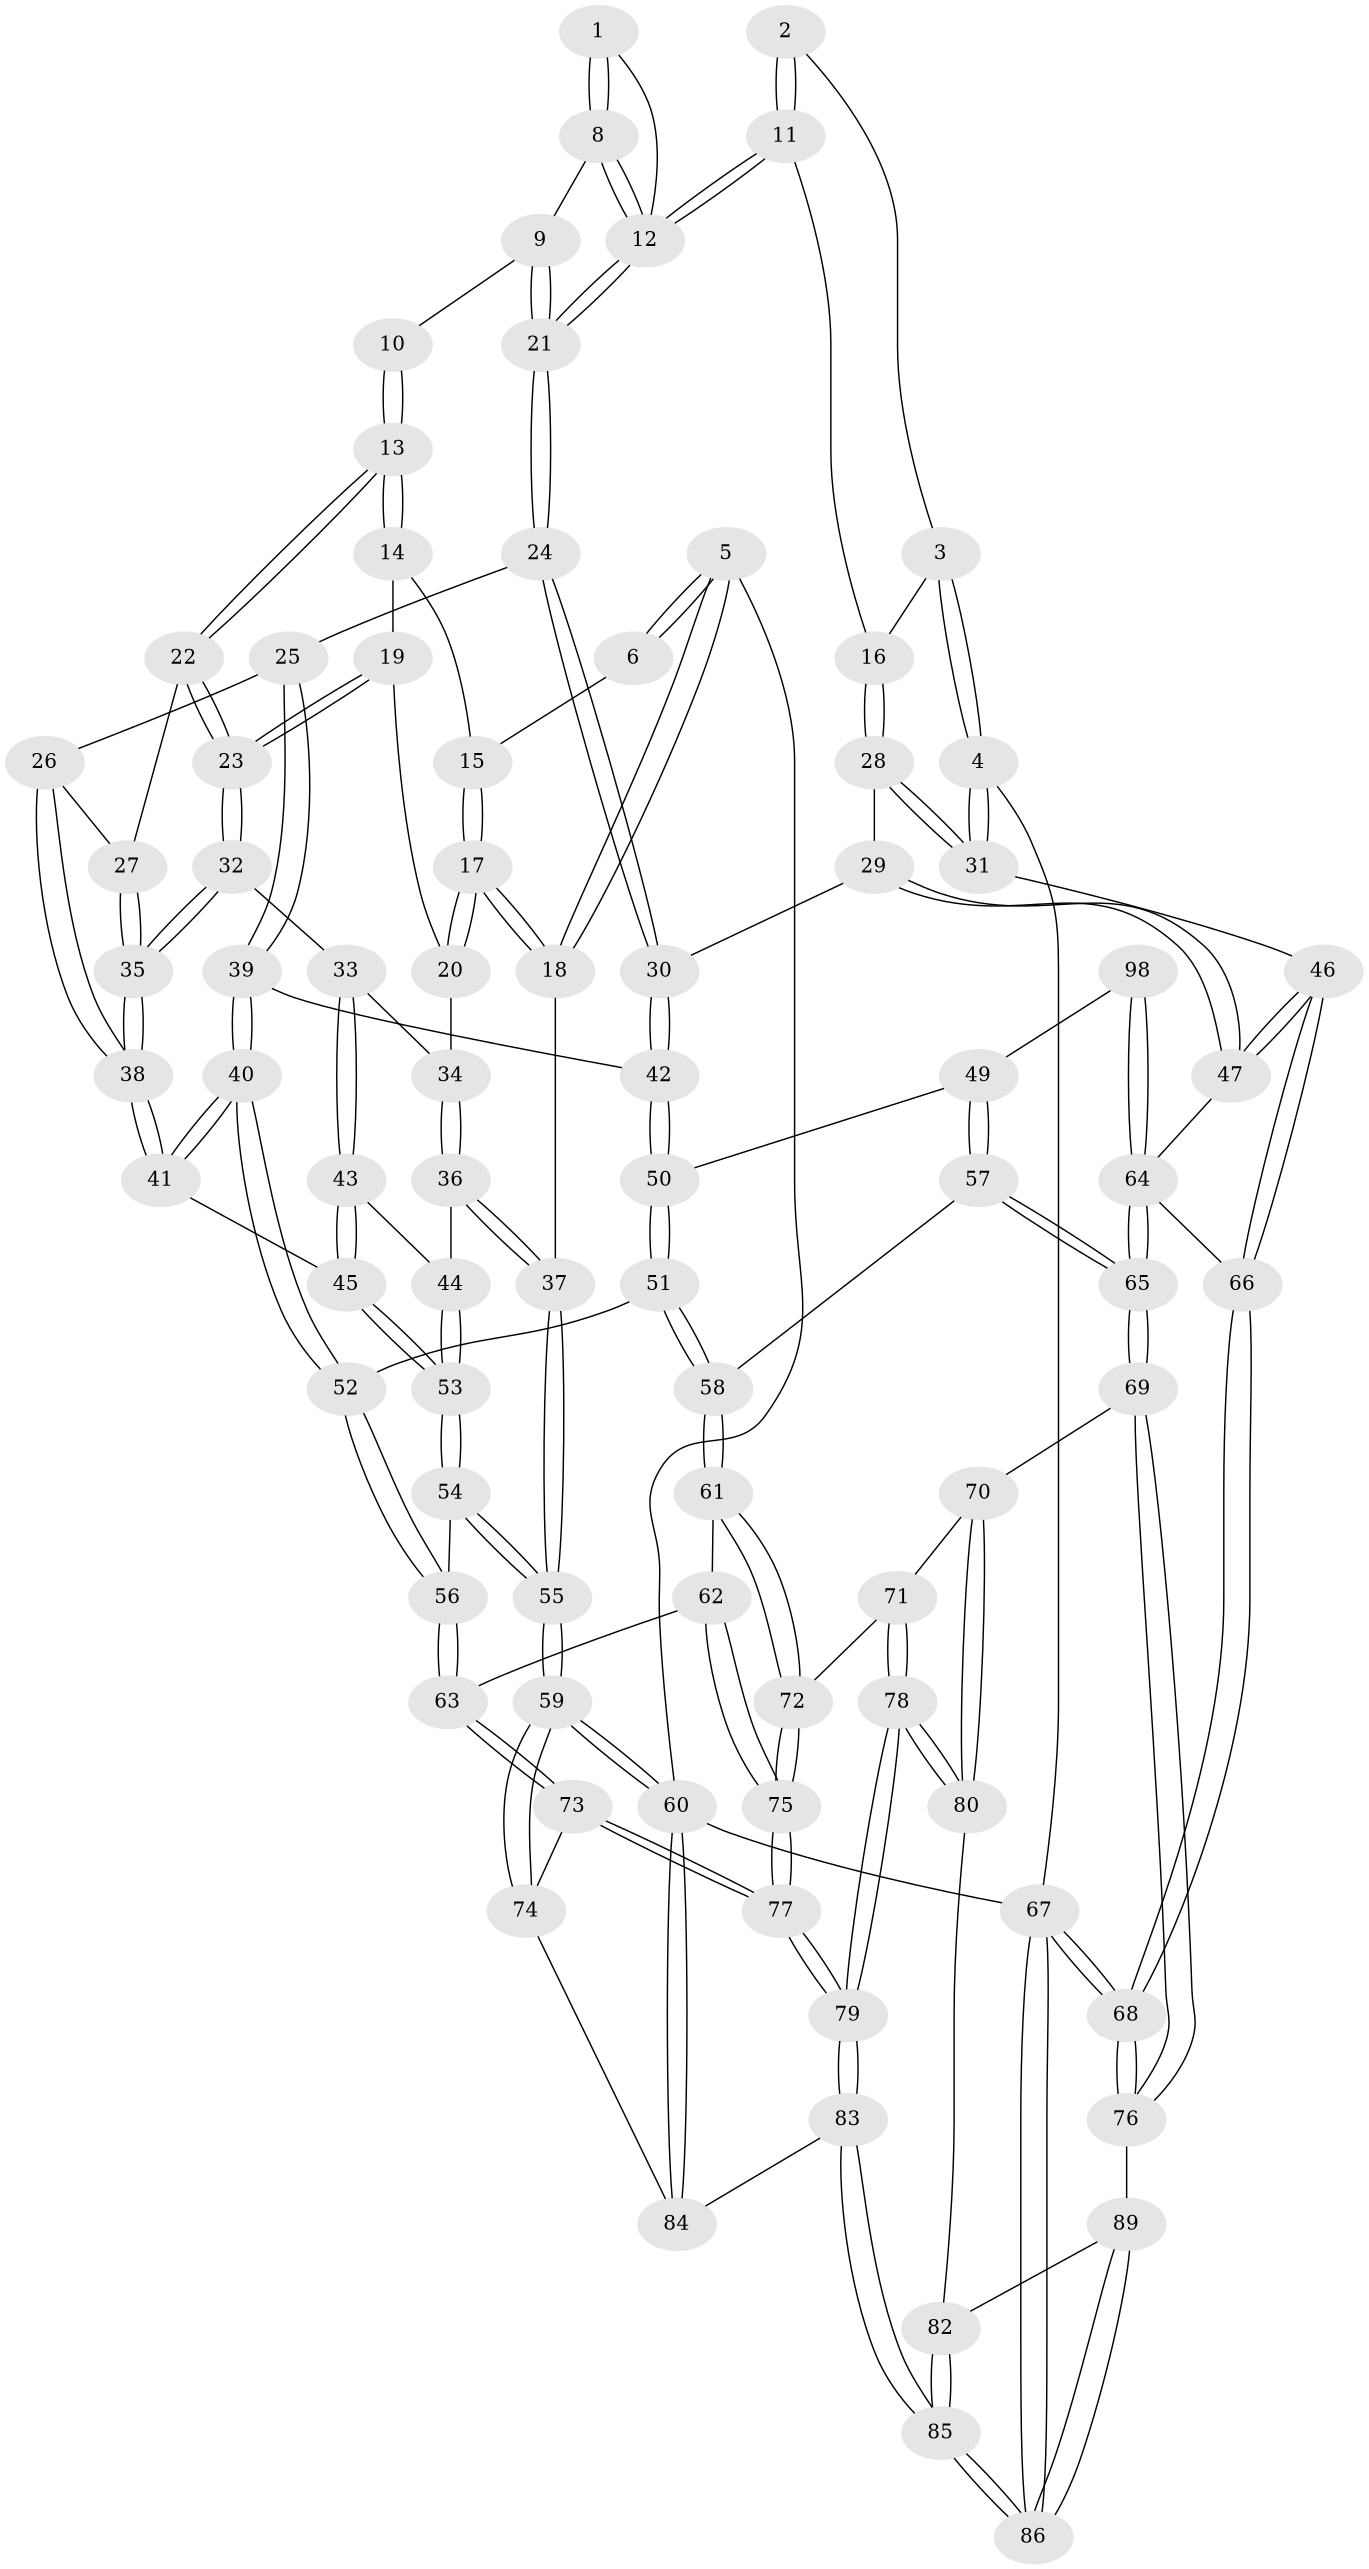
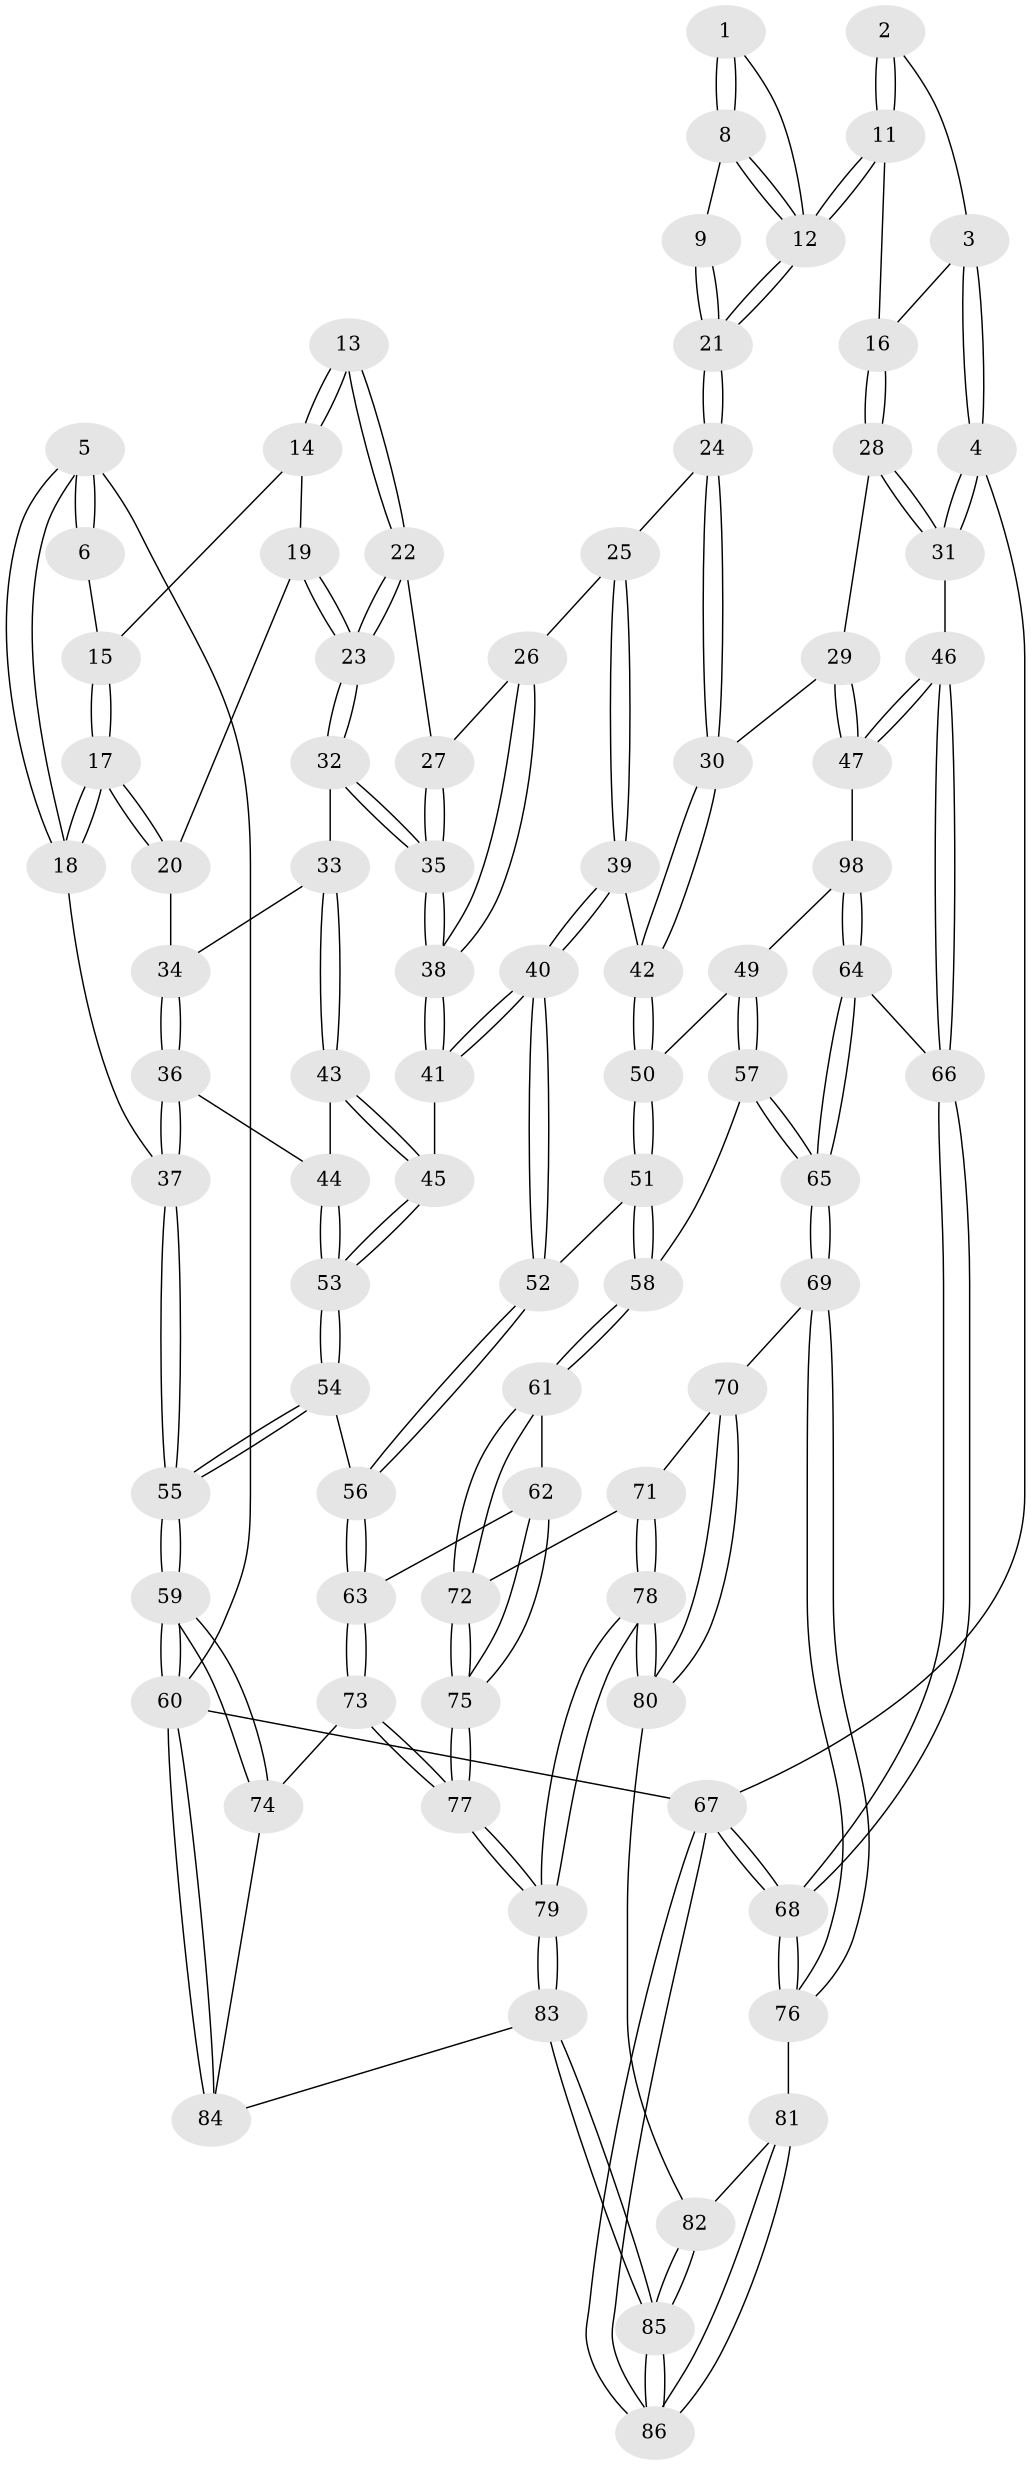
node "10": removed
edge "47" -- "64": now "47" -- "98"
node "89": label "89" -> "81"
